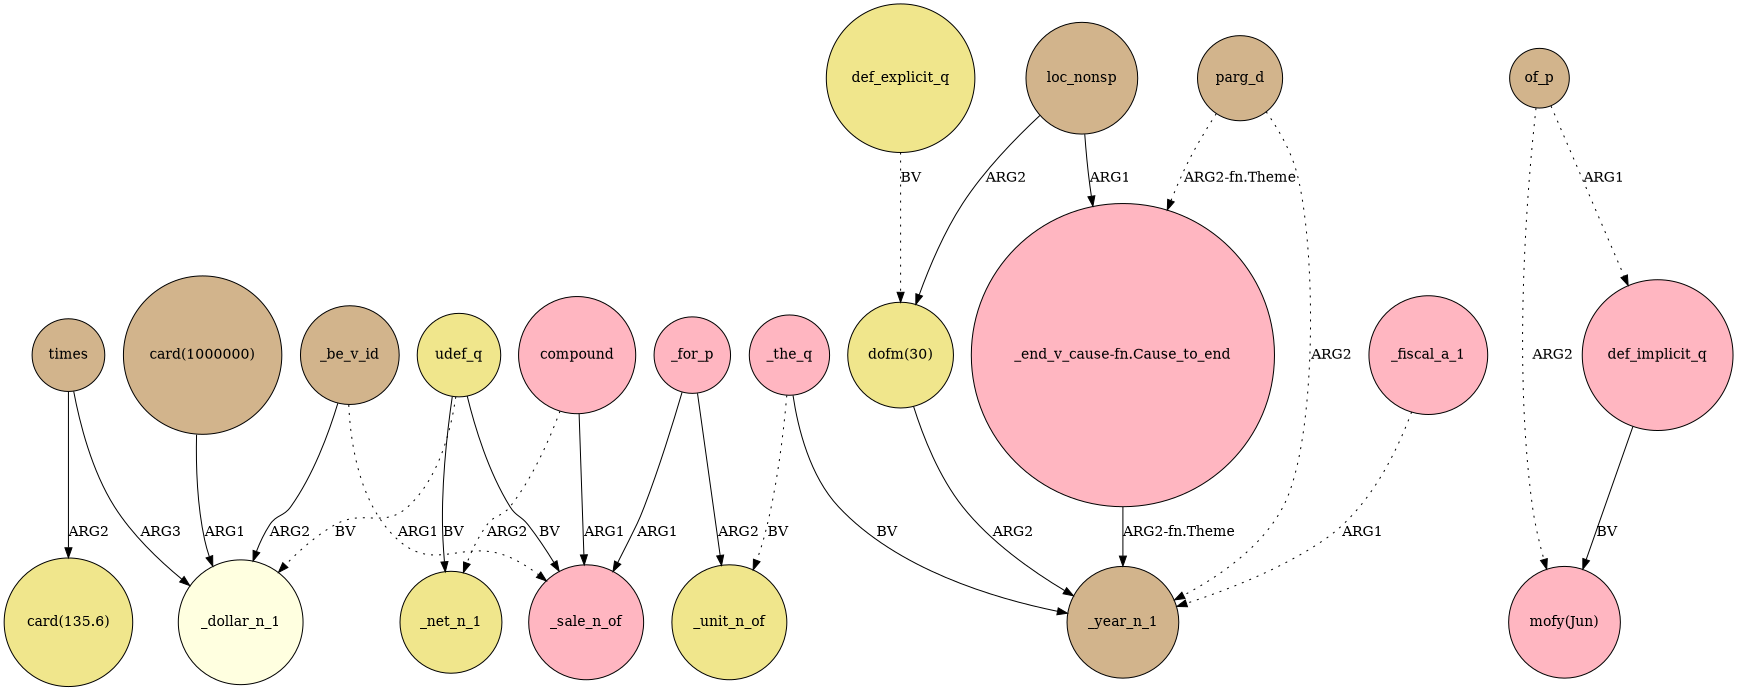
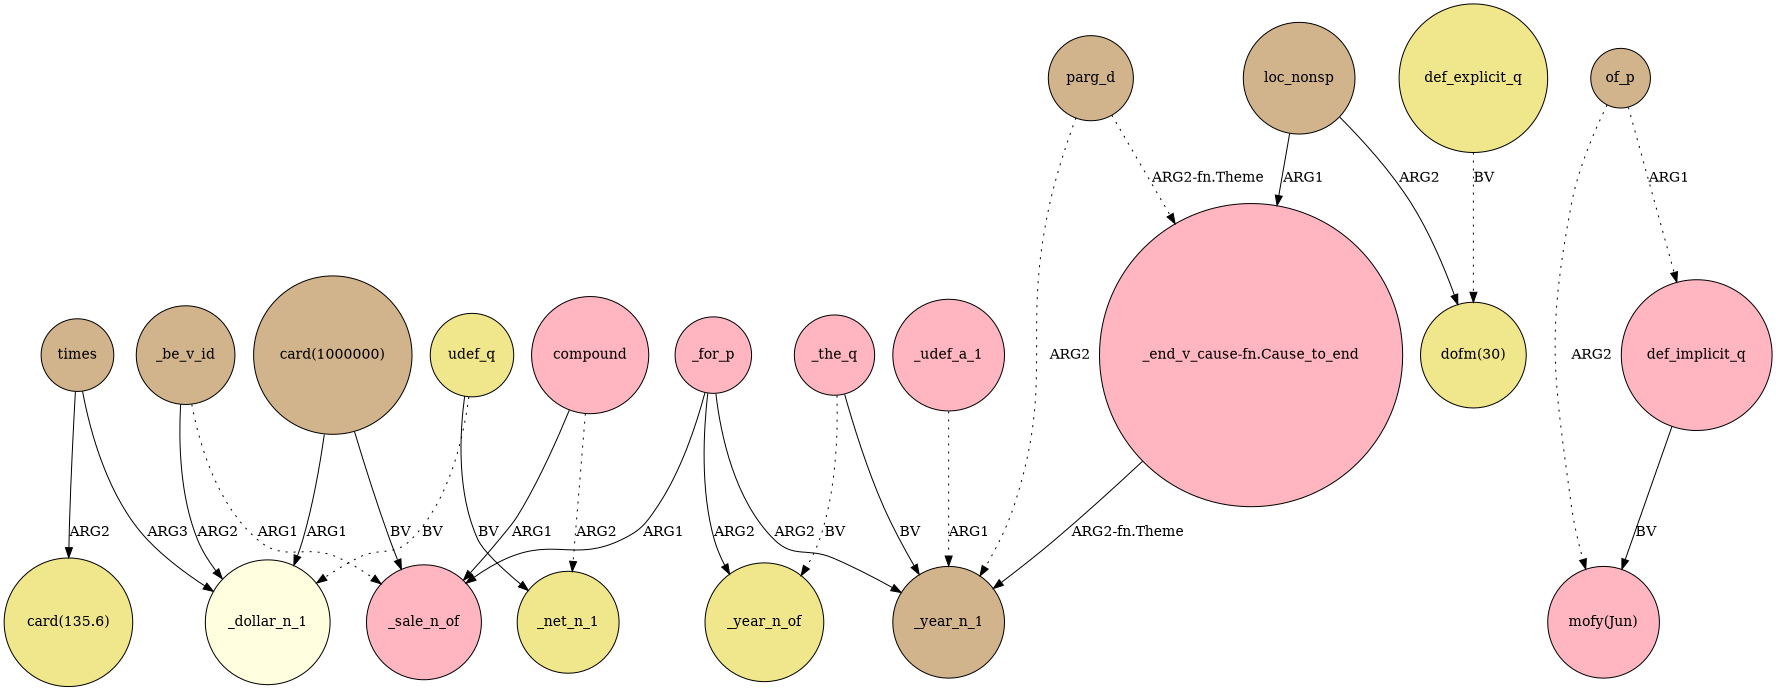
node "_fiscal_a_1": label "_fiscal_a_1" -> "_udef_a_1"
edge "udef_q" -> "_sale_n_of": now "card(1000000)" -> "_sale_n_of"
edge "dofm(30)" -> "_year_n_1": now "_for_p" -> "_year_n_1"
node "_unit_n_of": label "_unit_n_of" -> "_year_n_of"
